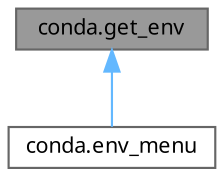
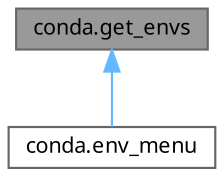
node "conda.get_env": label "conda.get_env" -> "conda.get_envs"
